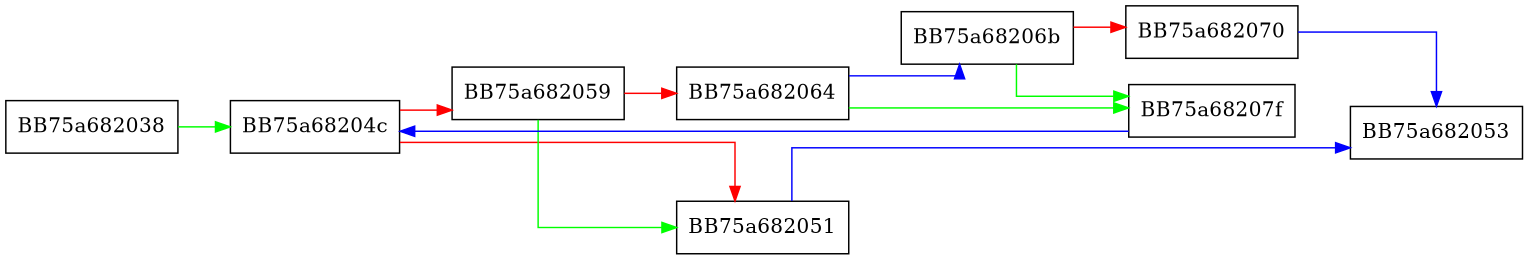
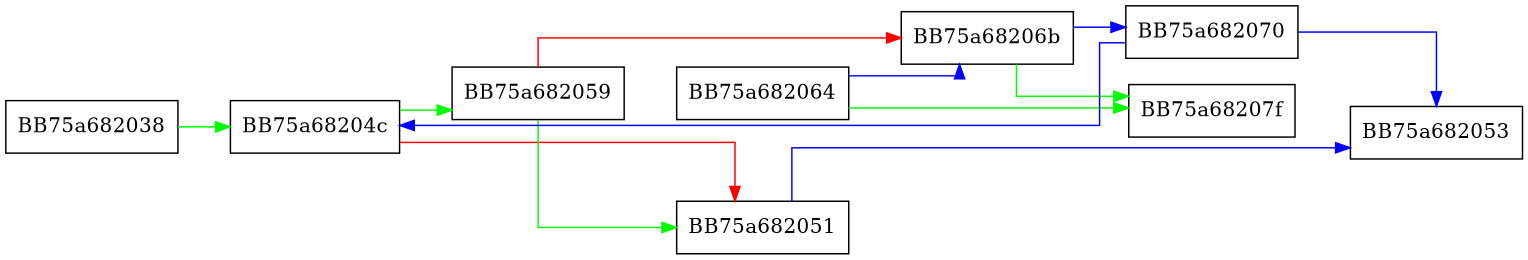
edge "BB75a68206b" -> "BB75a682070": color red -> blue
edge "BB75a682059" -> "BB75a682064": now "BB75a682059" -> "BB75a68206b"
edge "BB75a68204c" -> "BB75a682059": color red -> green
edge "BB75a68207f" -> "BB75a68204c": now "BB75a682070" -> "BB75a68204c"
